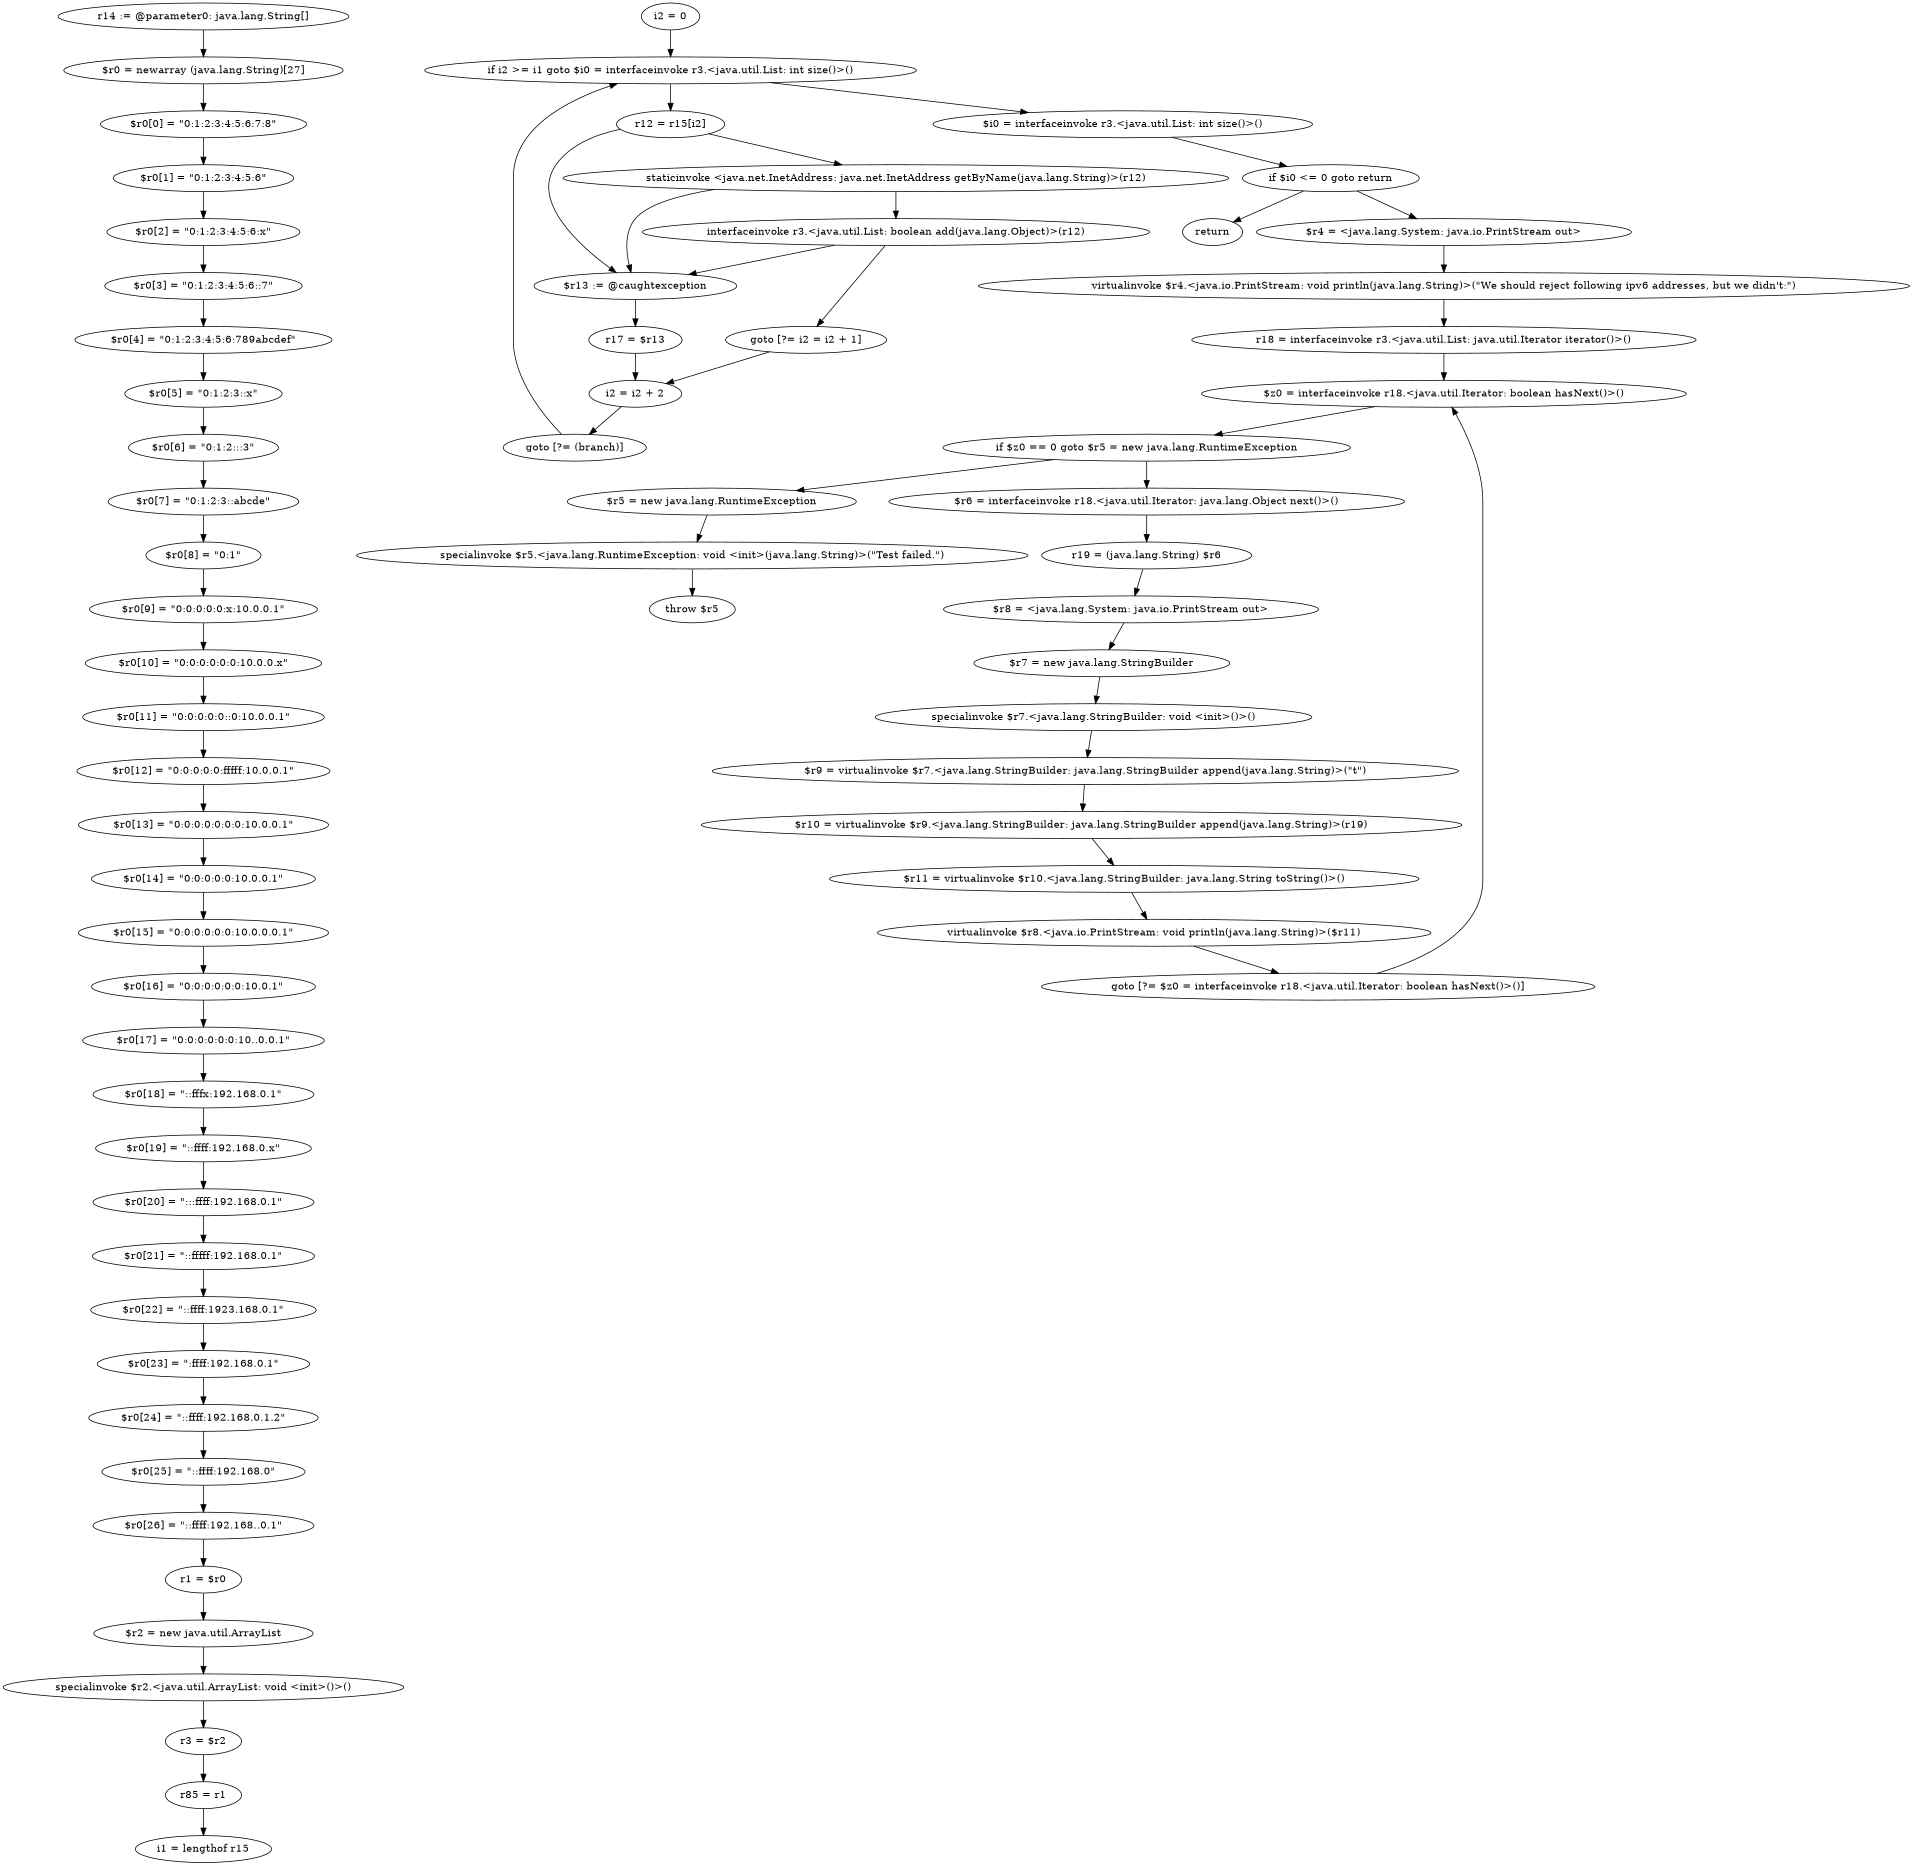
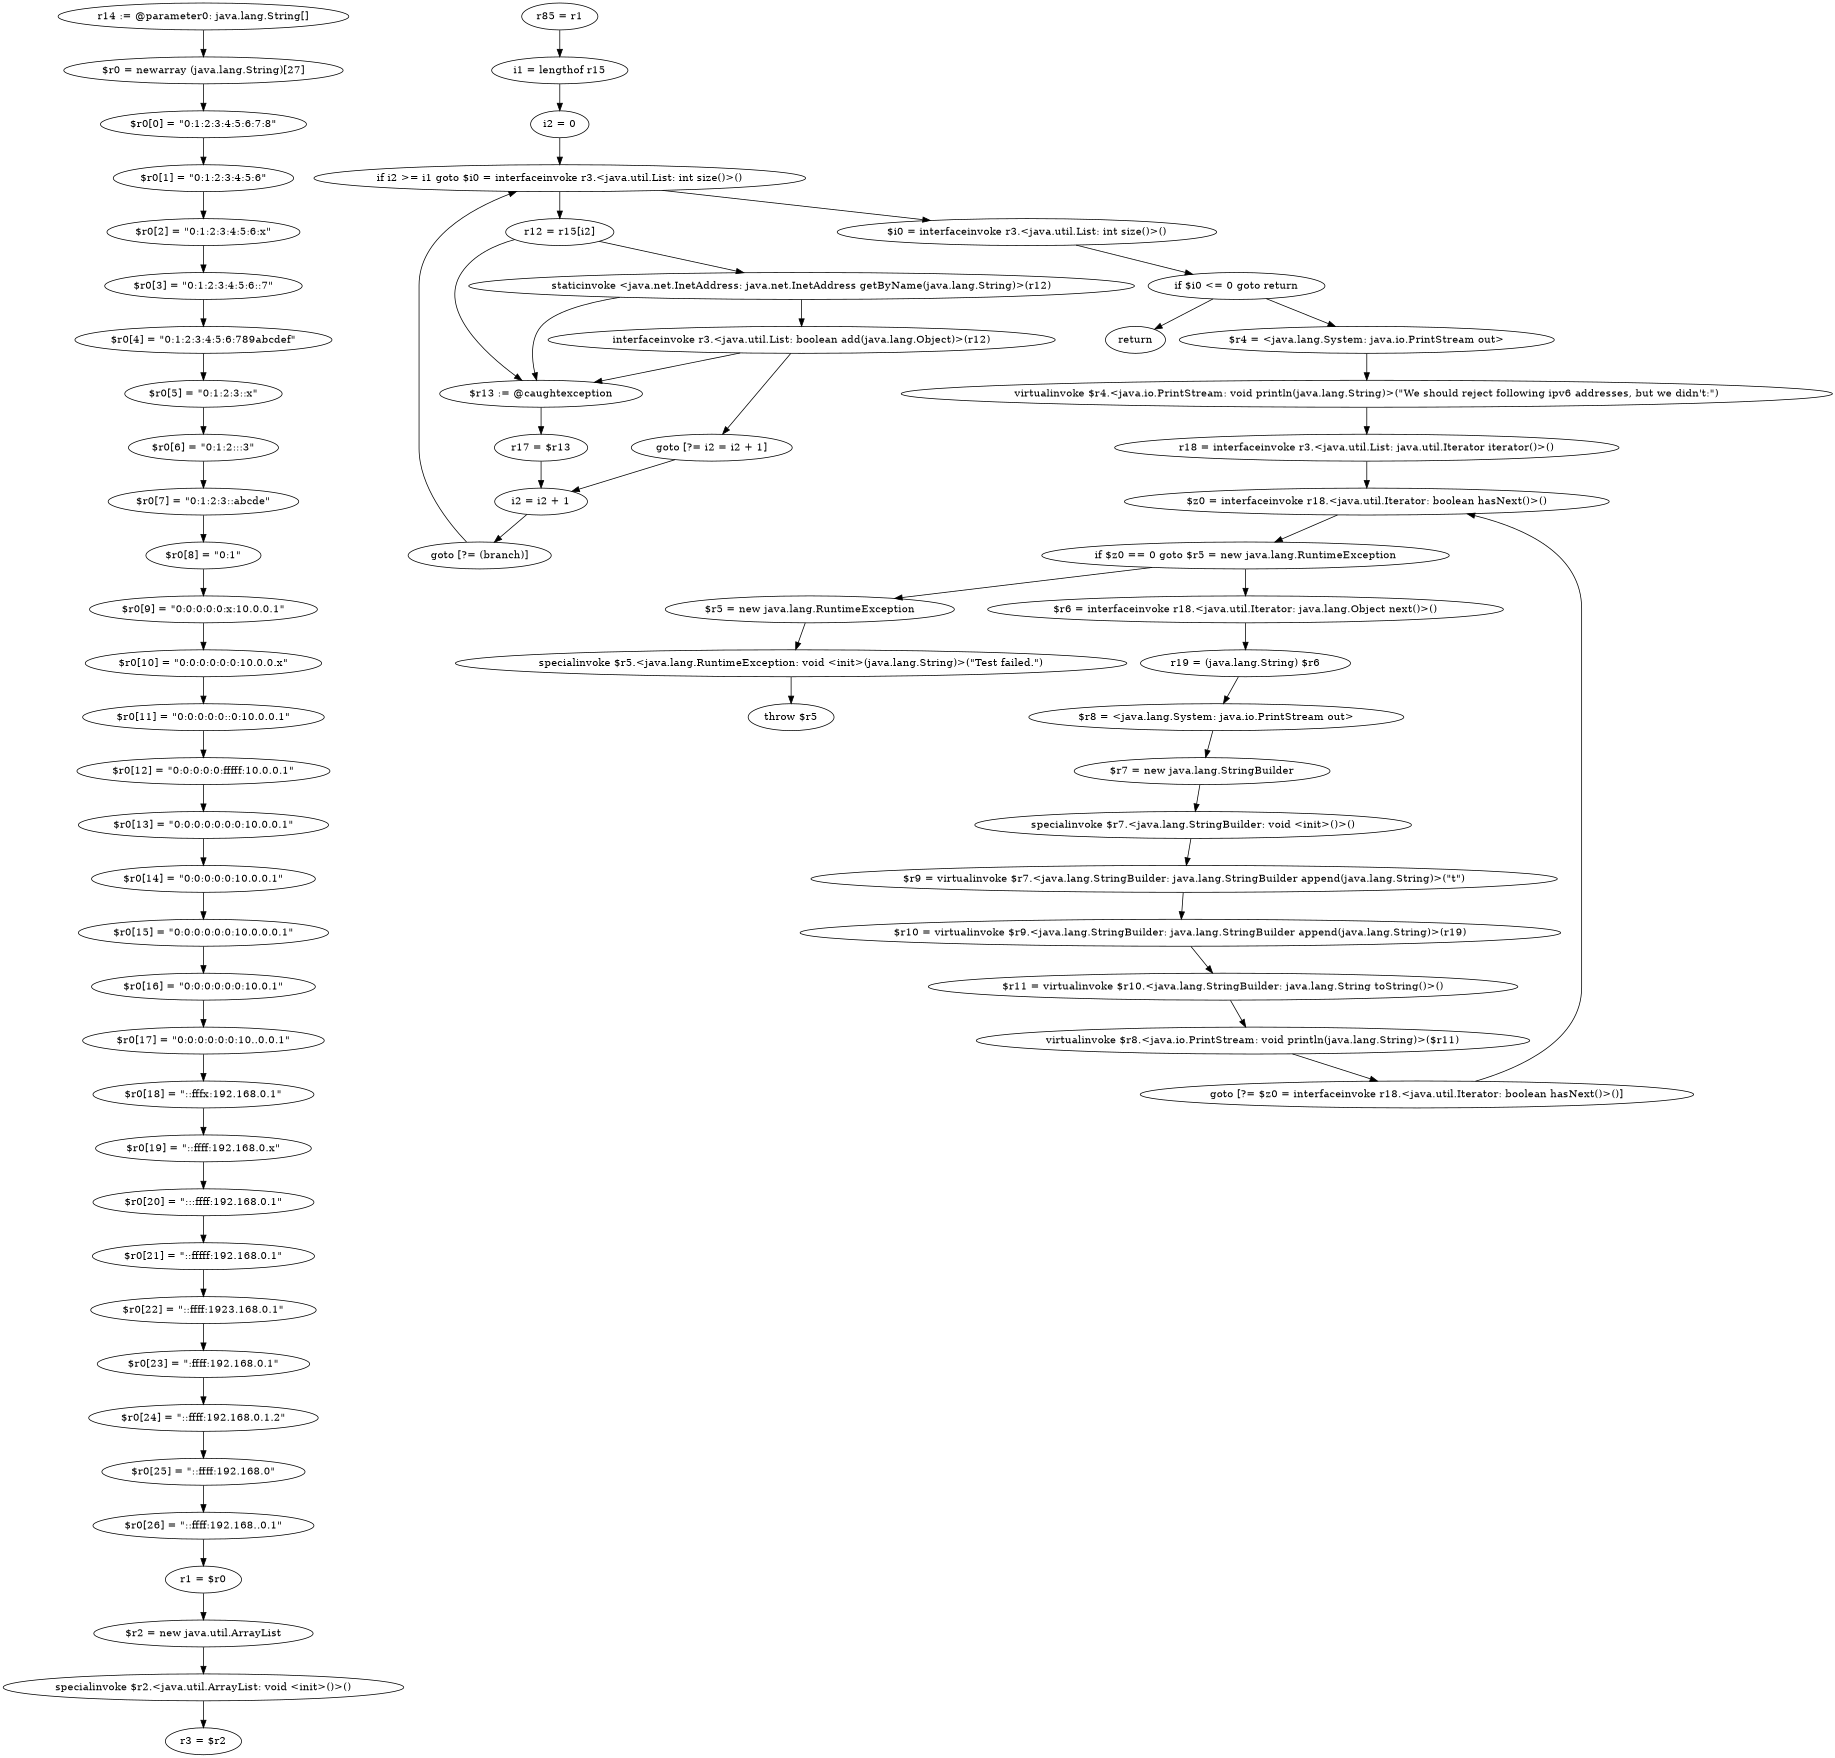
edge "i1 = lengthof r15" -> "i2 = 0": added
node "i2 = i2 + 2": label "i2 = i2 + 2" -> "i2 = i2 + 1"
edge "r3 = $r2" -> "r85 = r1": removed
